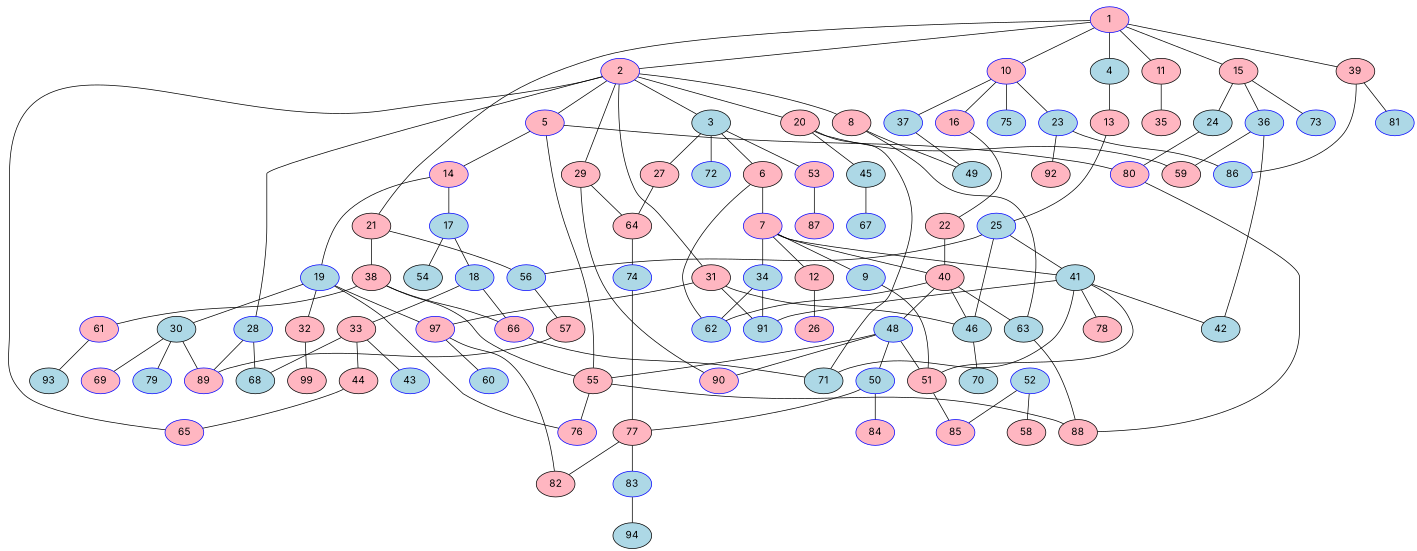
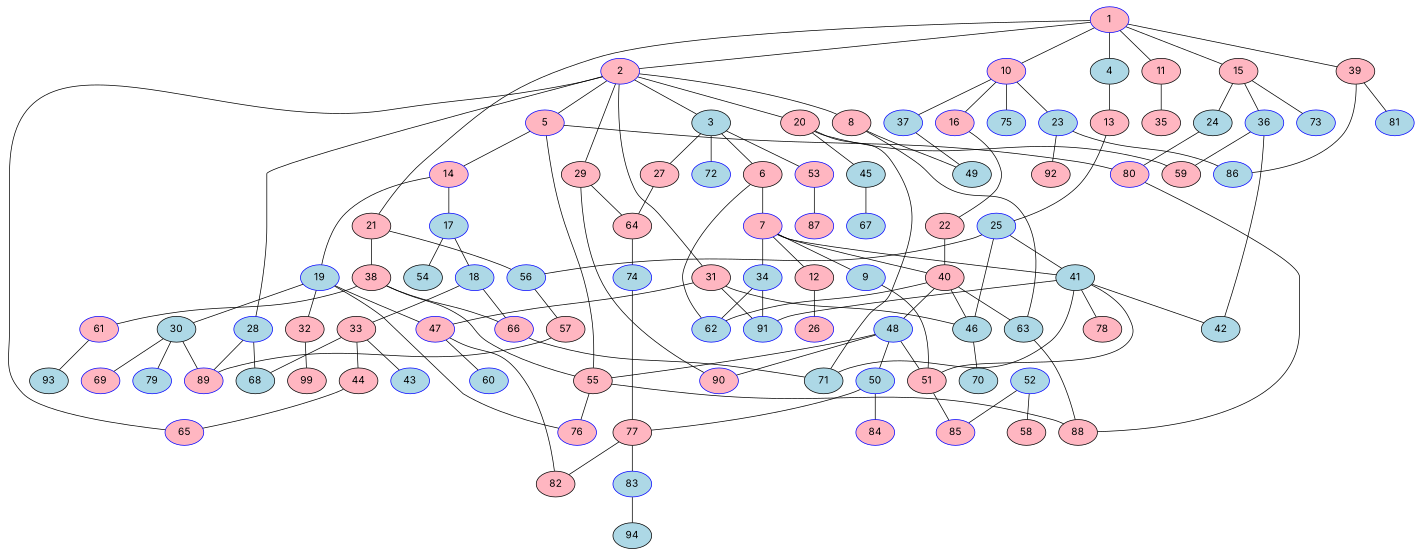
node "97": label "97" -> "47"
